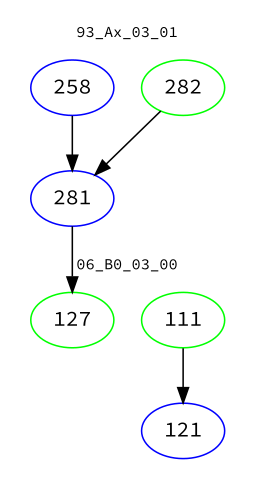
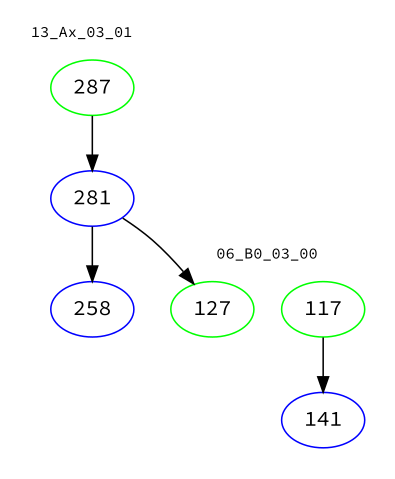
cluster "93_Ax_03_01": label "93_Ax_03_01" -> "13_Ax_03_01"
node "282": label "282" -> "287"
edge "258" -> "281": reversed
node "111": label "111" -> "117"
node "121": label "121" -> "141"
